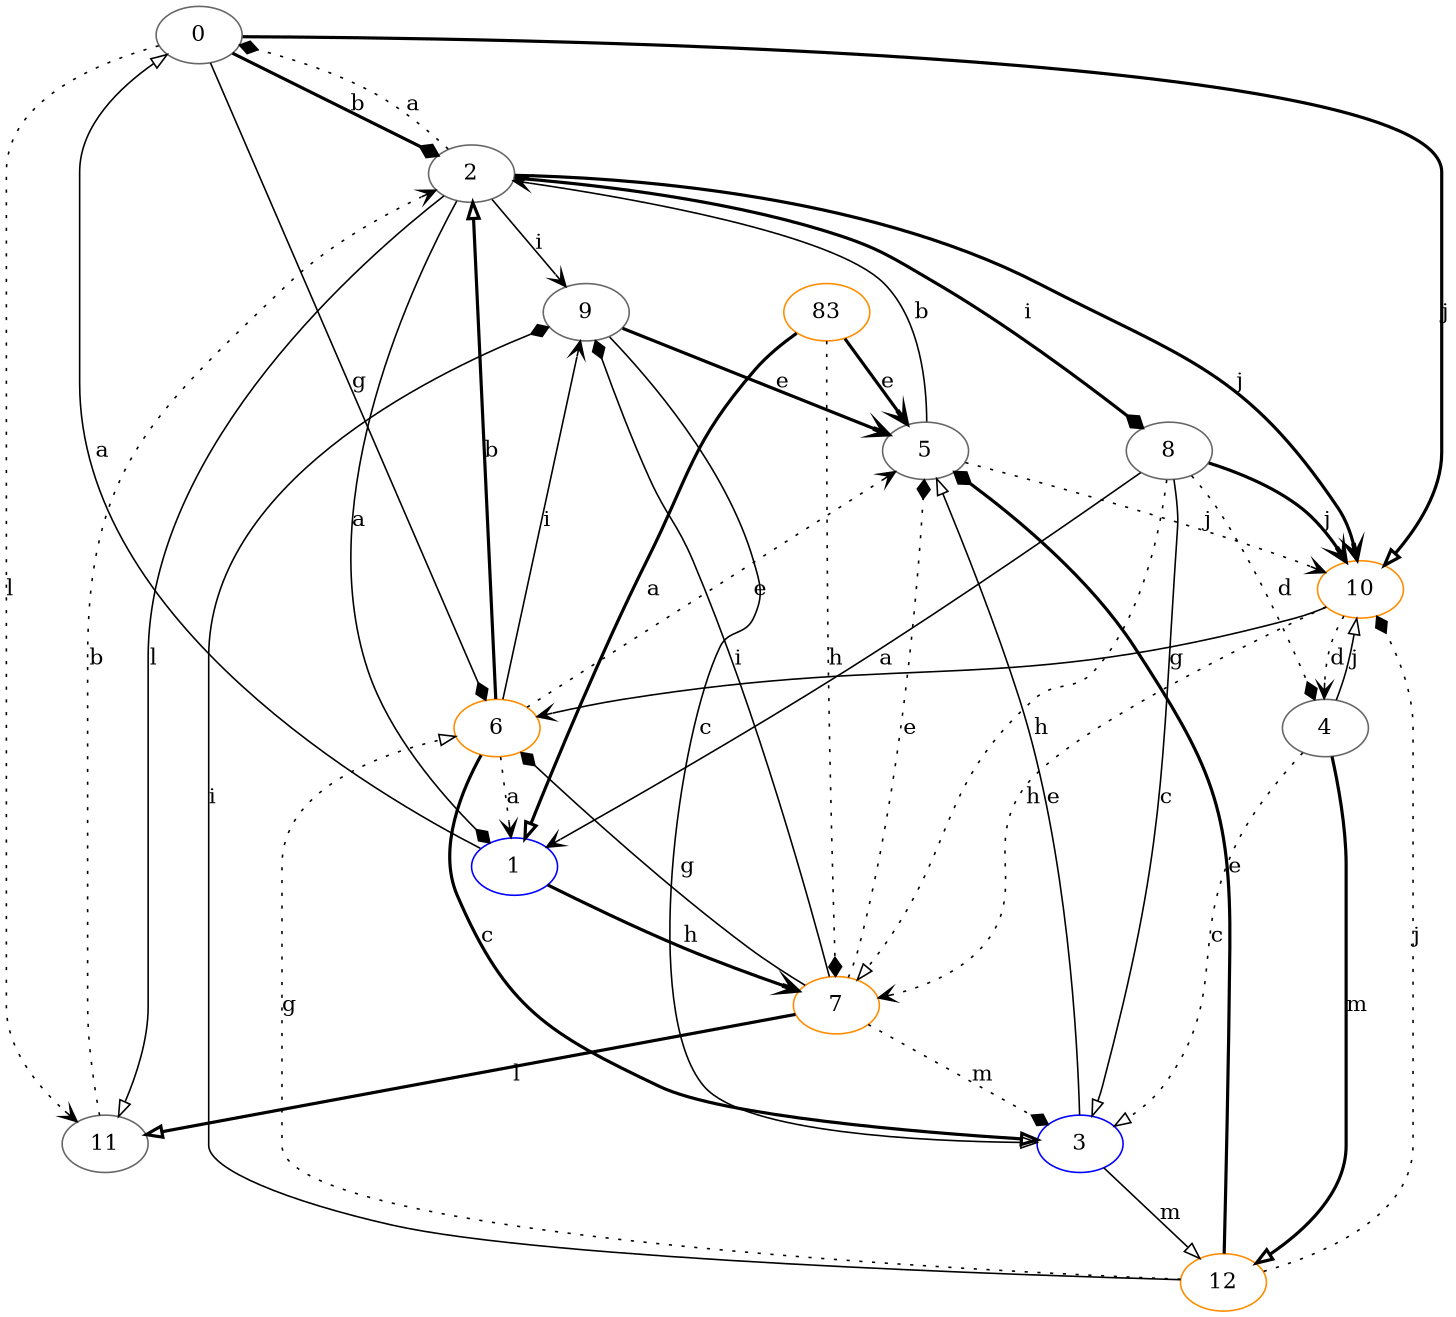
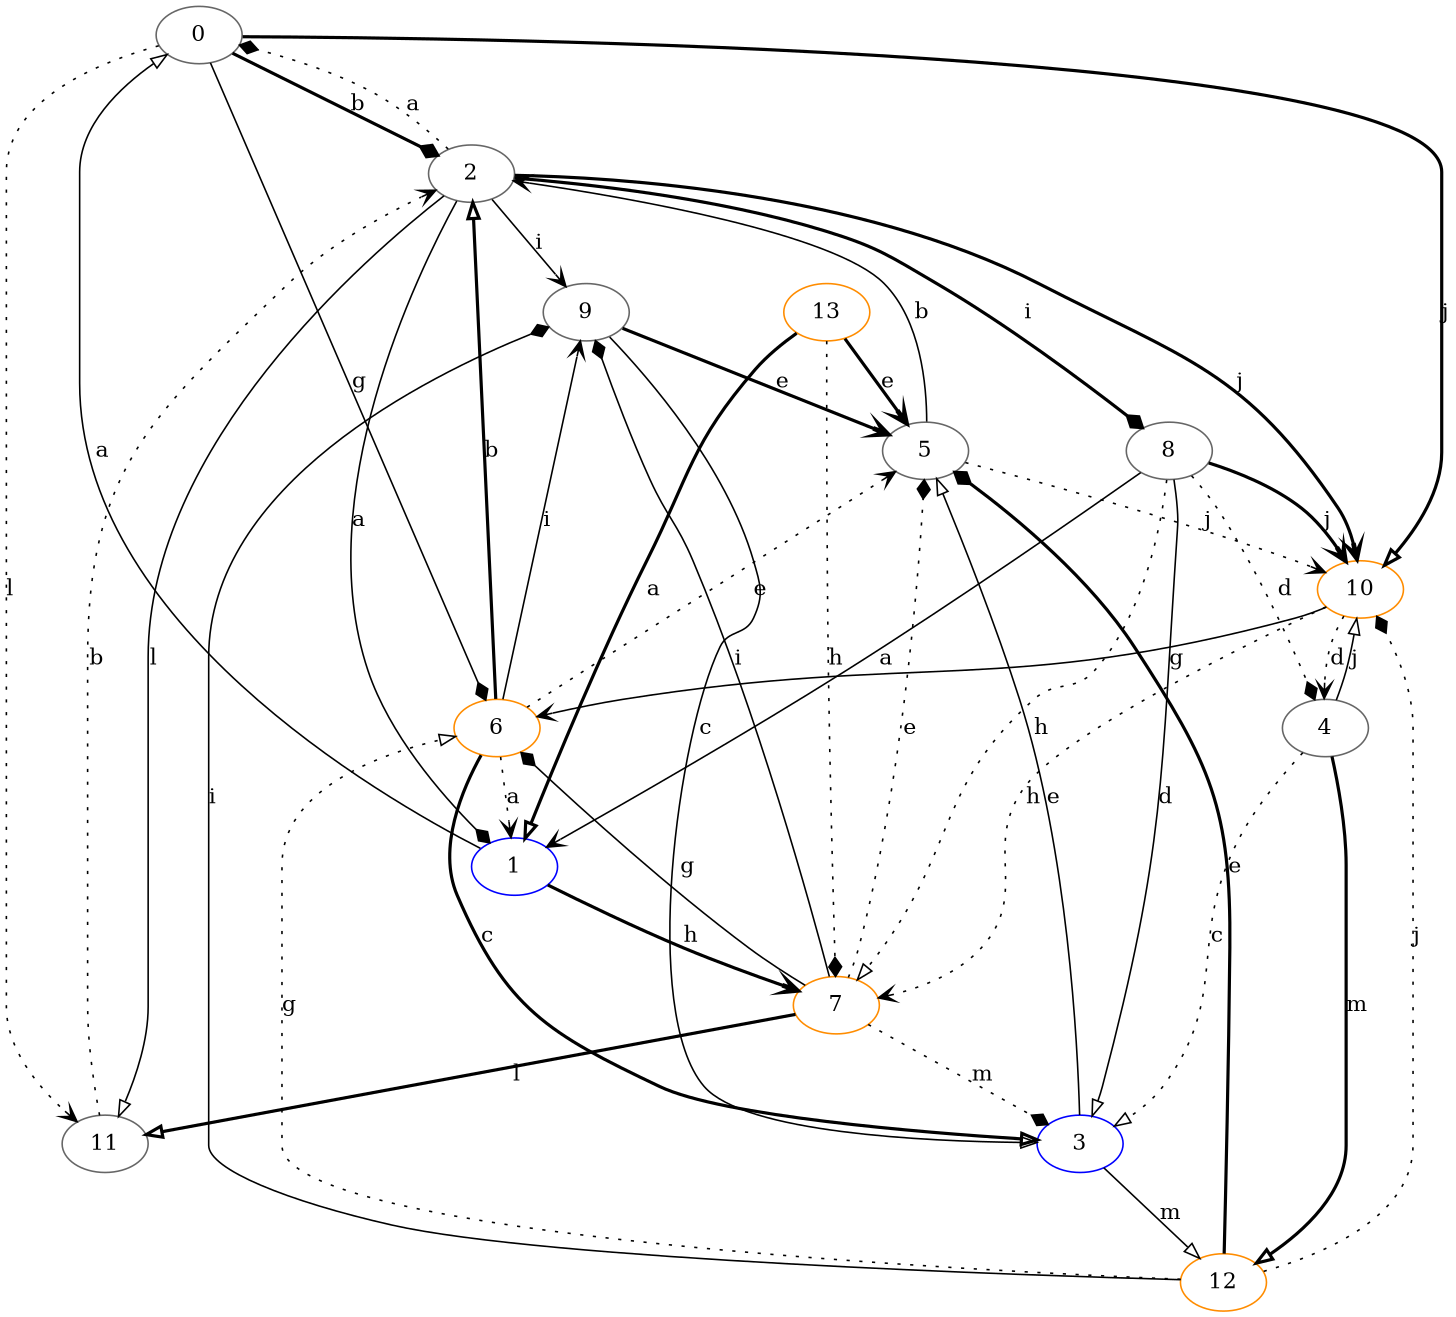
node "83": label "83" -> "13"
edge "8" -> "3": label "c" -> "d"
